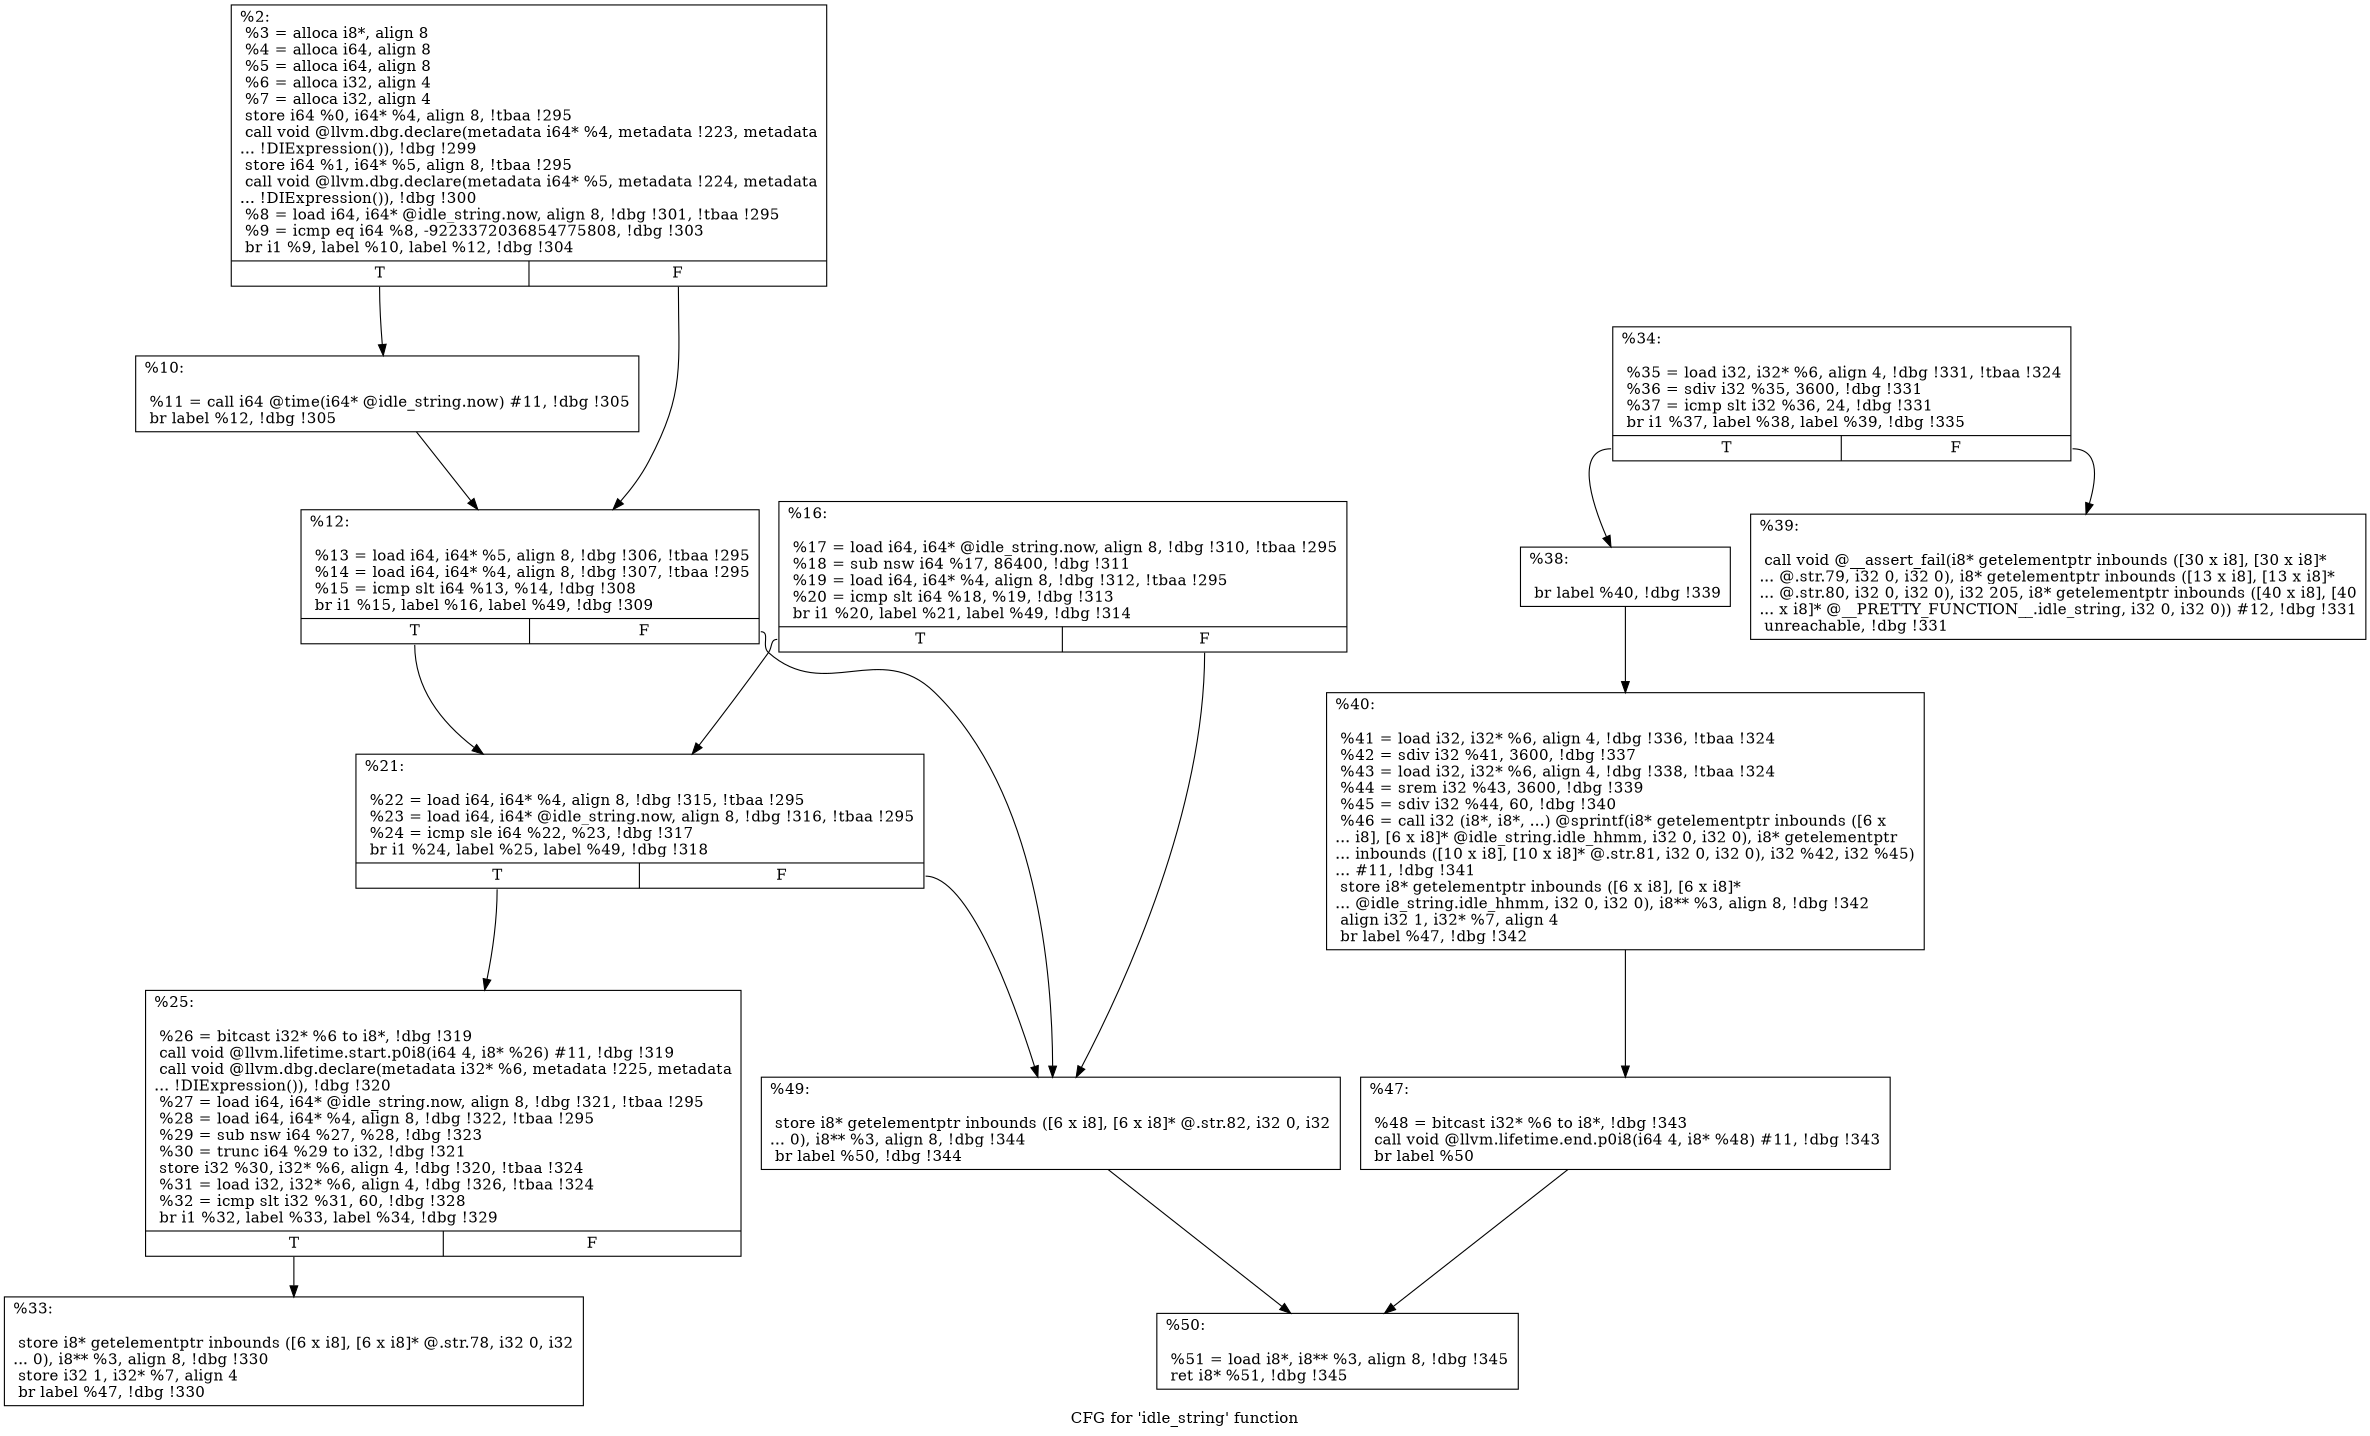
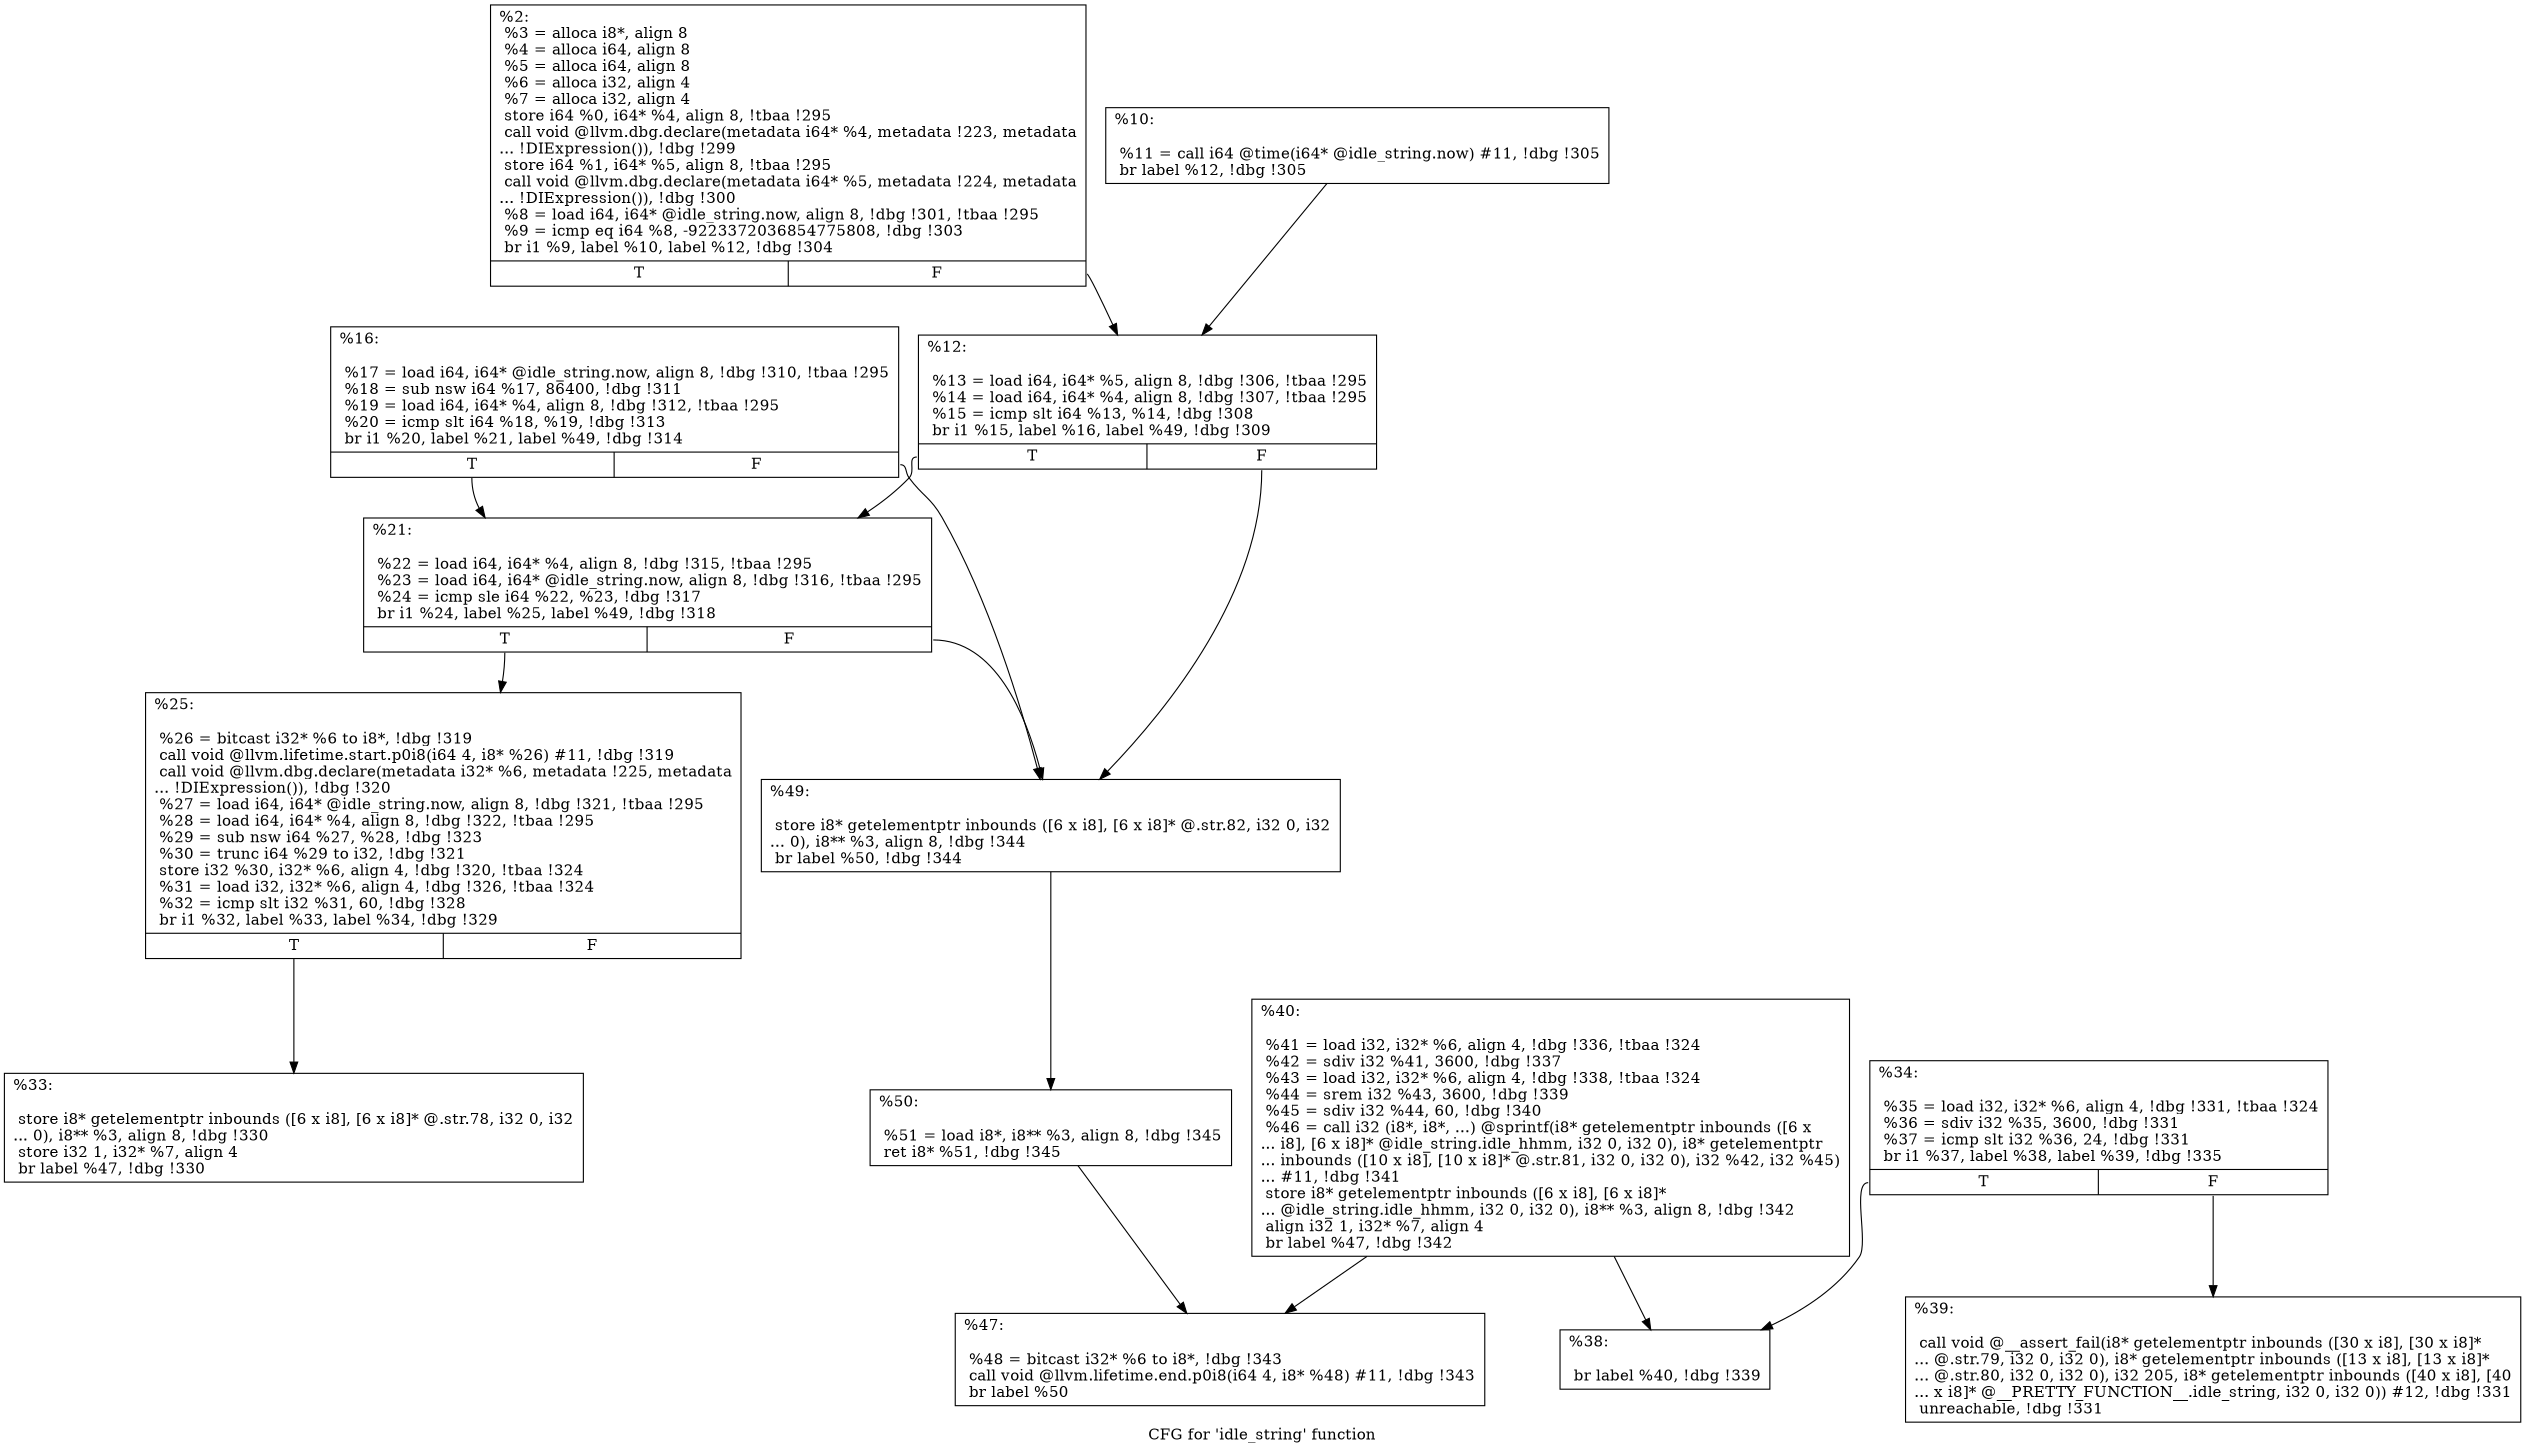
edge "%2:" -> "%10:": removed
edge "%38:" -> "%40:": reversed
edge "%47:" -> "%50:": reversed
